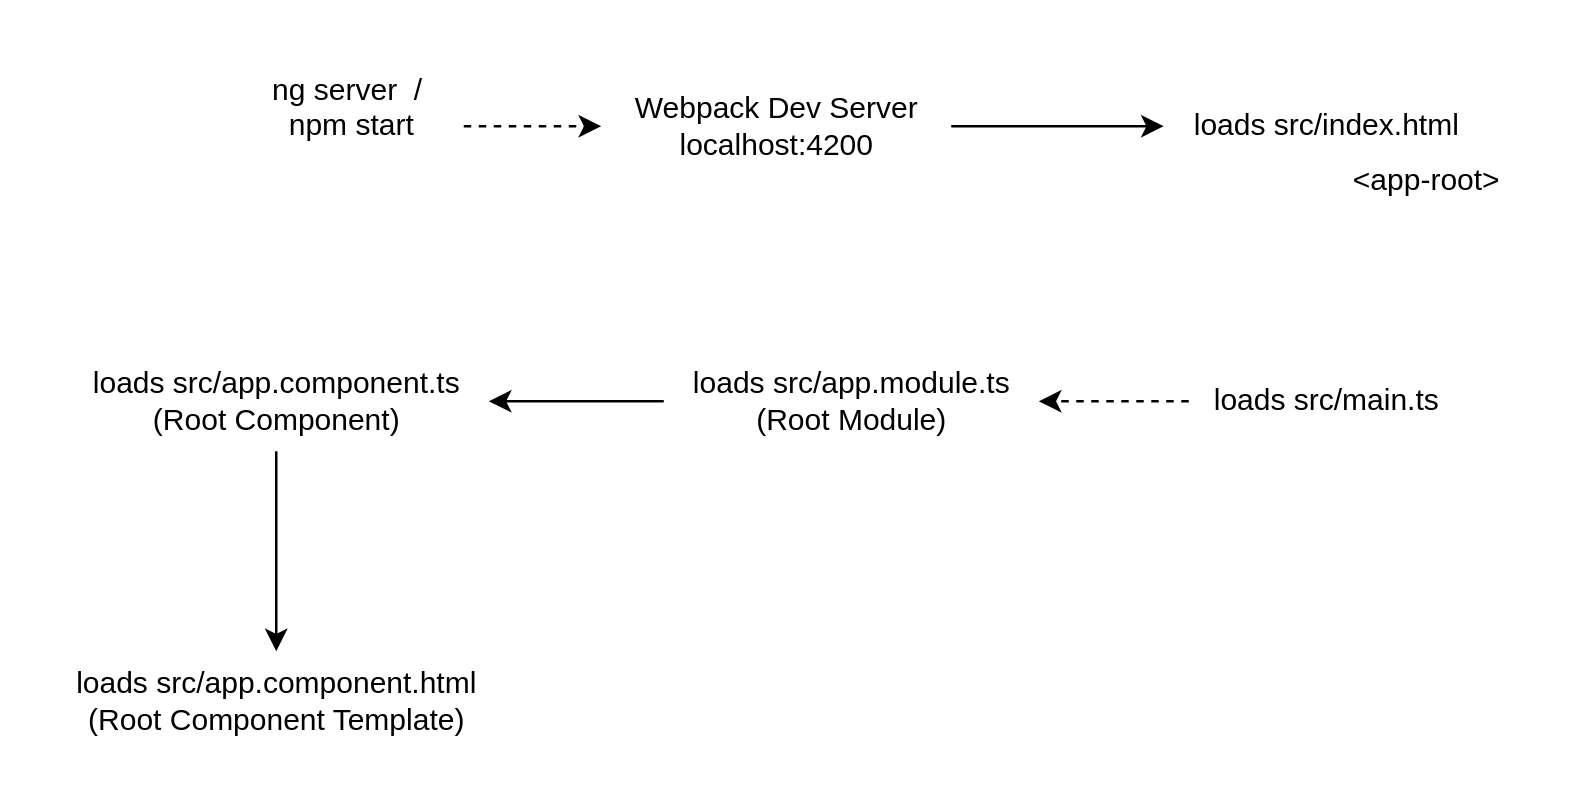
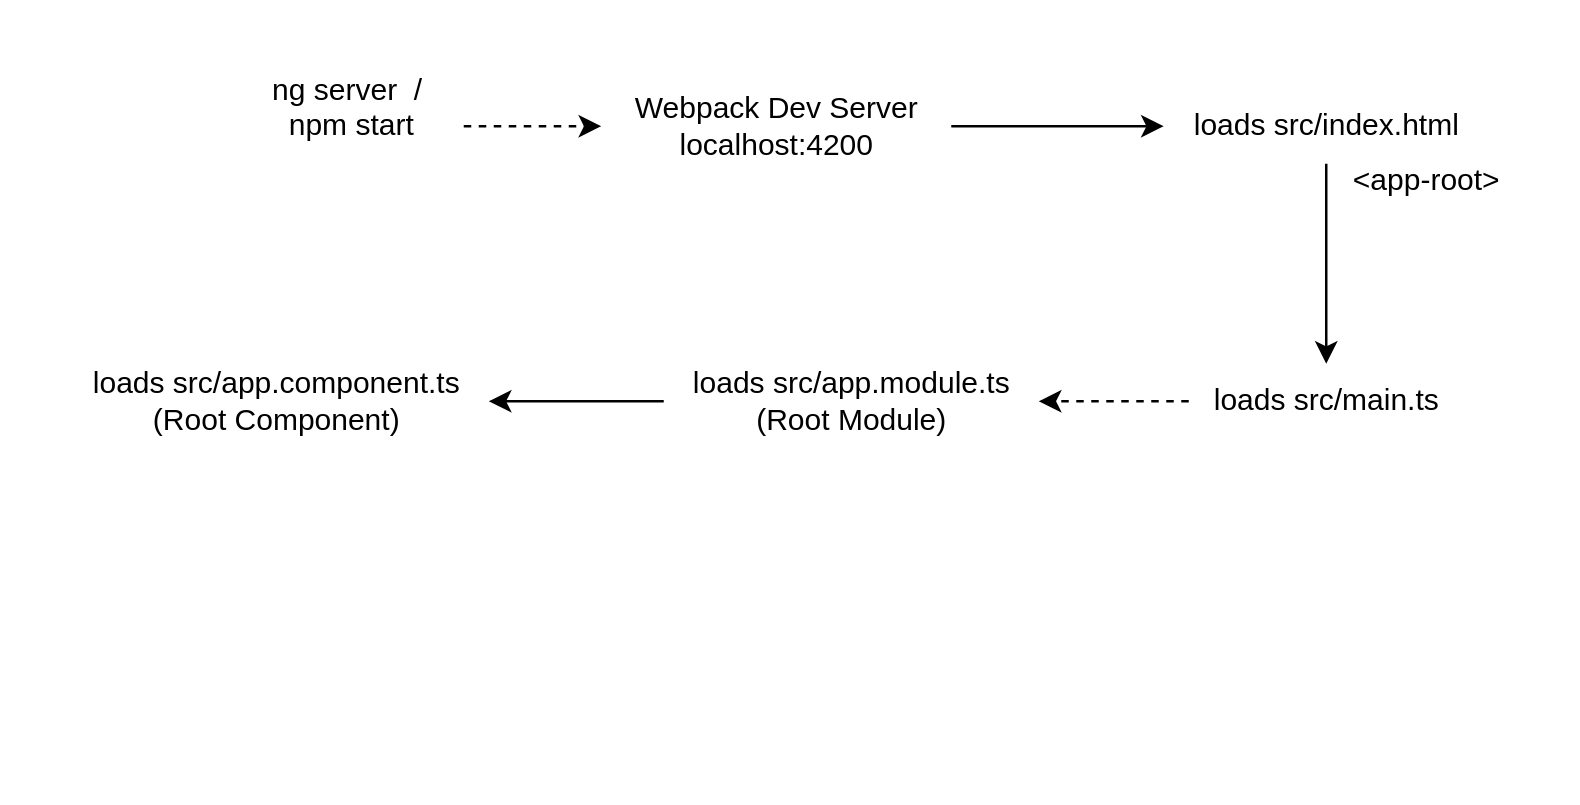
edge "loads src/index.html" -> "loads src/main.ts": added
edge "loads src/app.component.ts (Root Component)" -> "loads src/app.component.html (Root Component Template)": removed
node "loads src/app.component.html (Root Component Template)": removed
